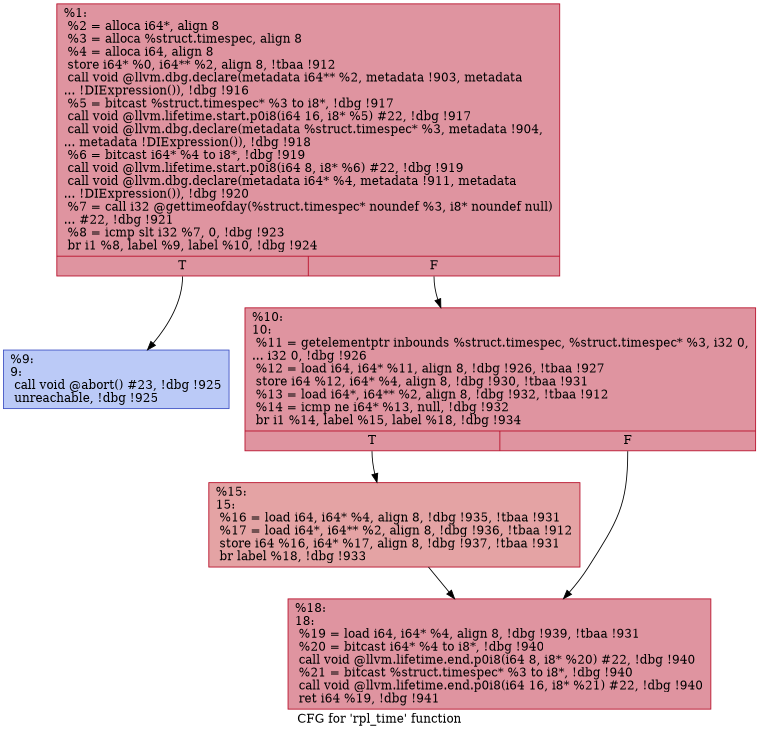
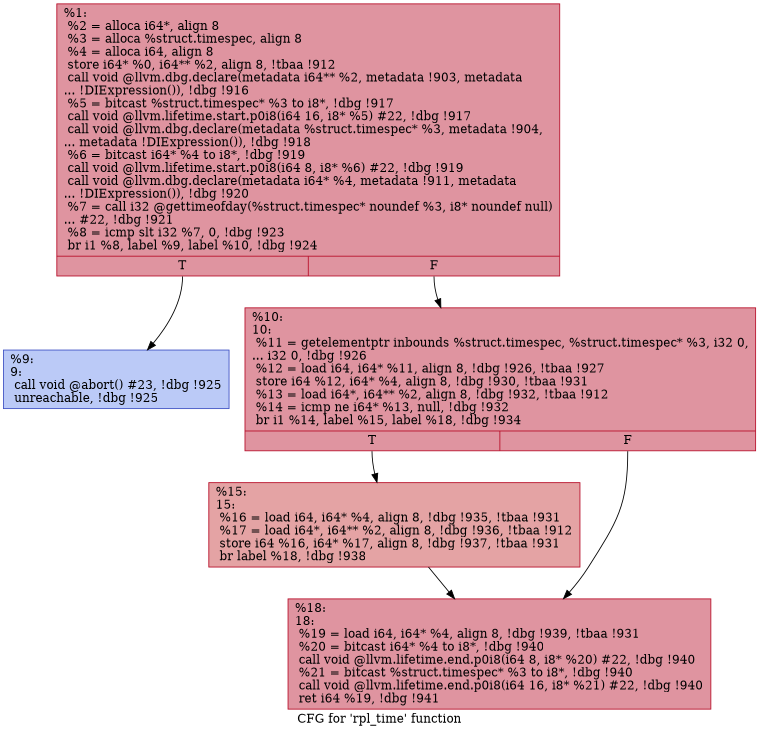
node "%15:": text "br label %18, !dbg !933" -> "br label %18, !dbg !938"
